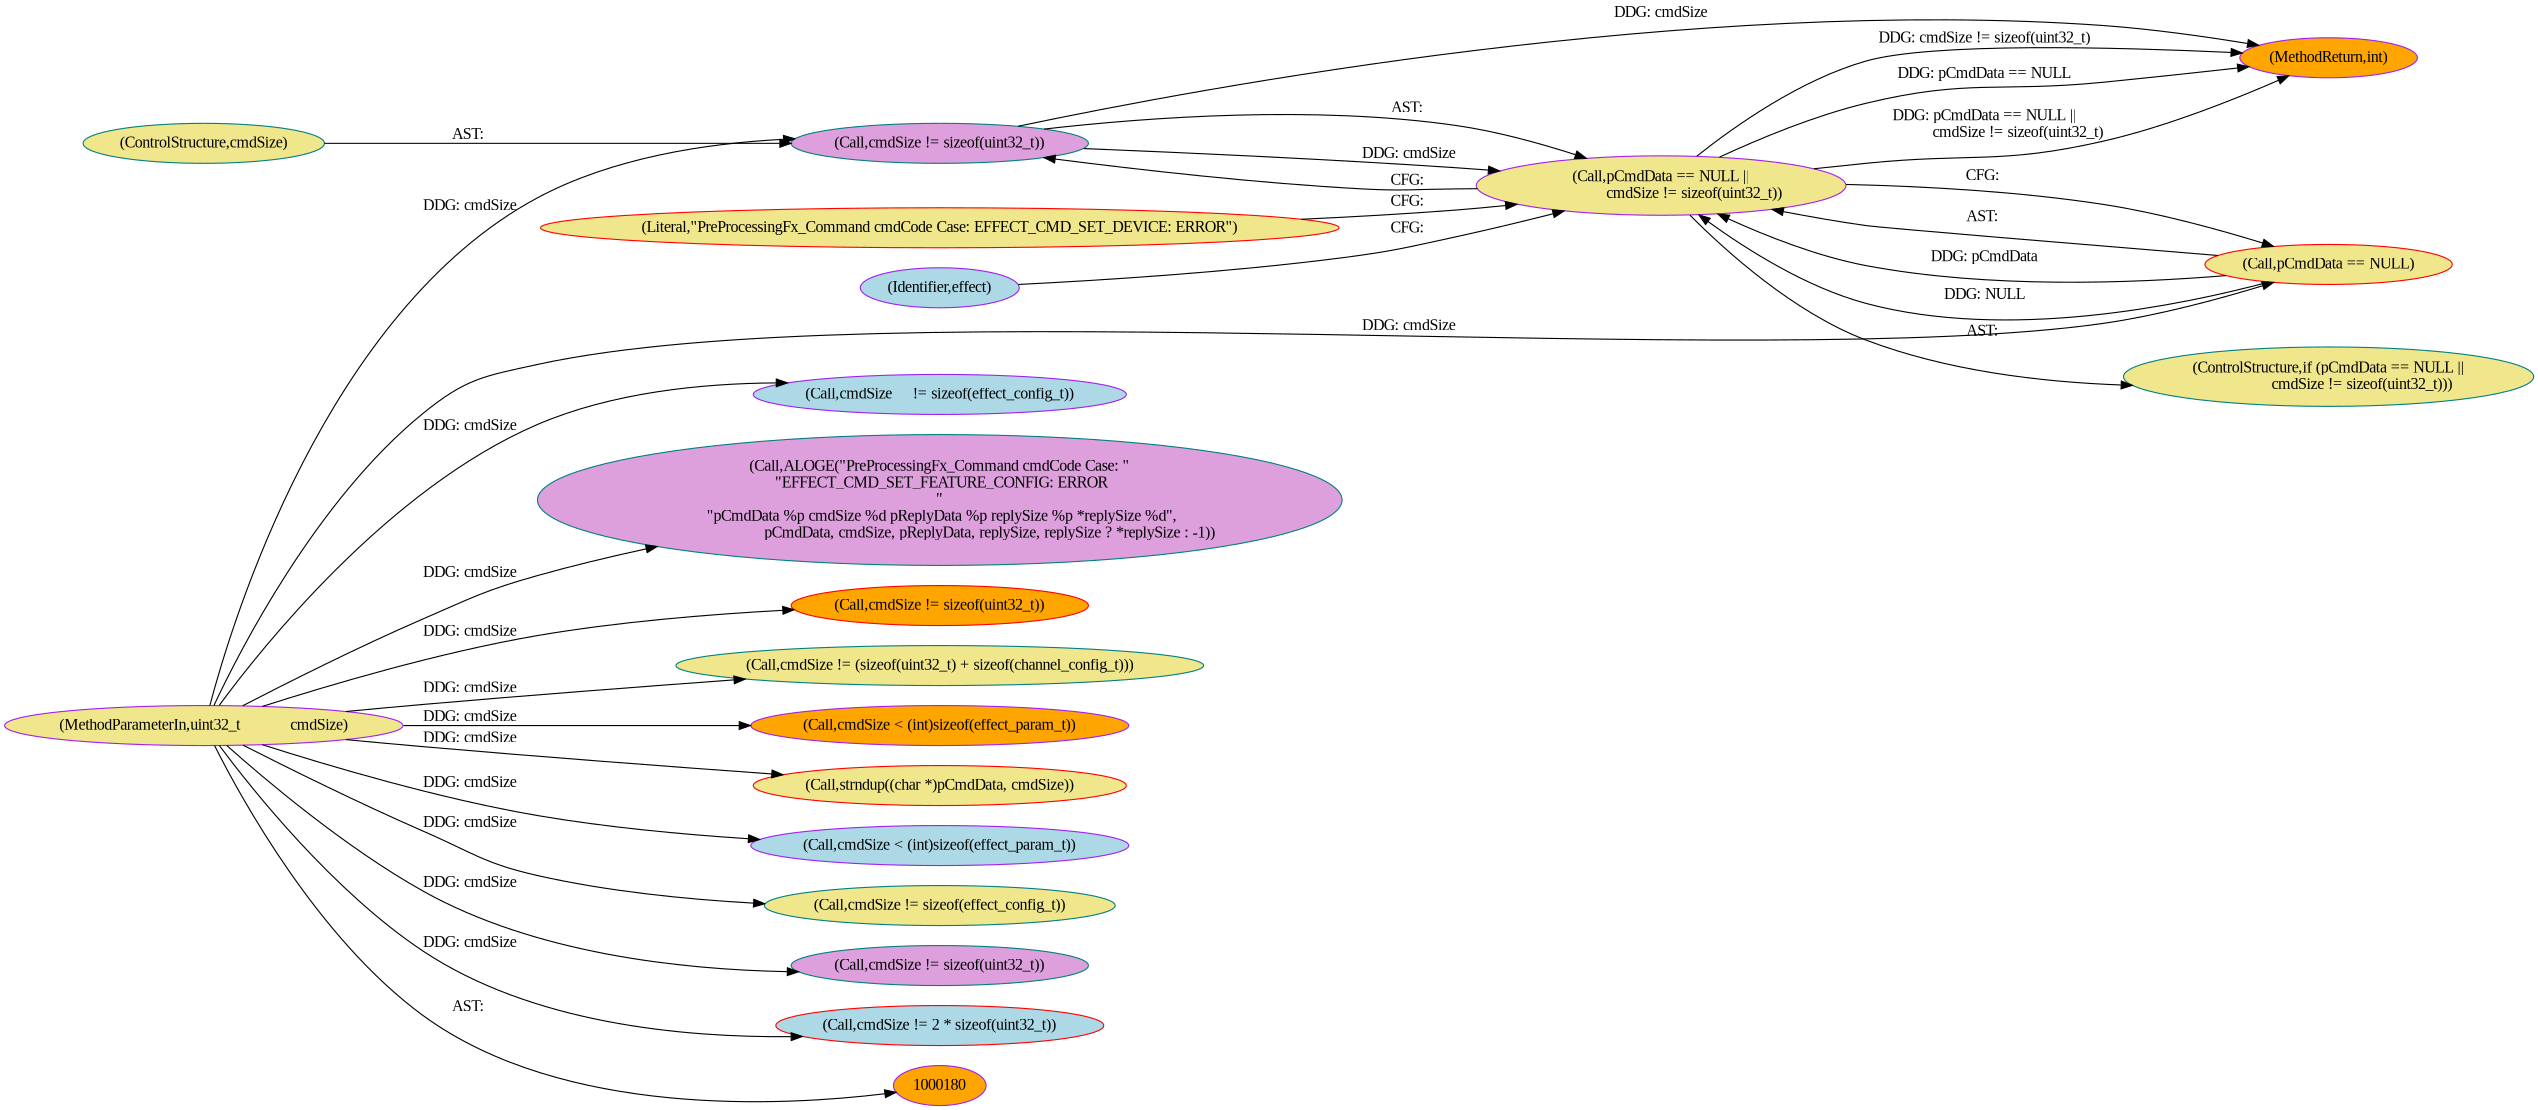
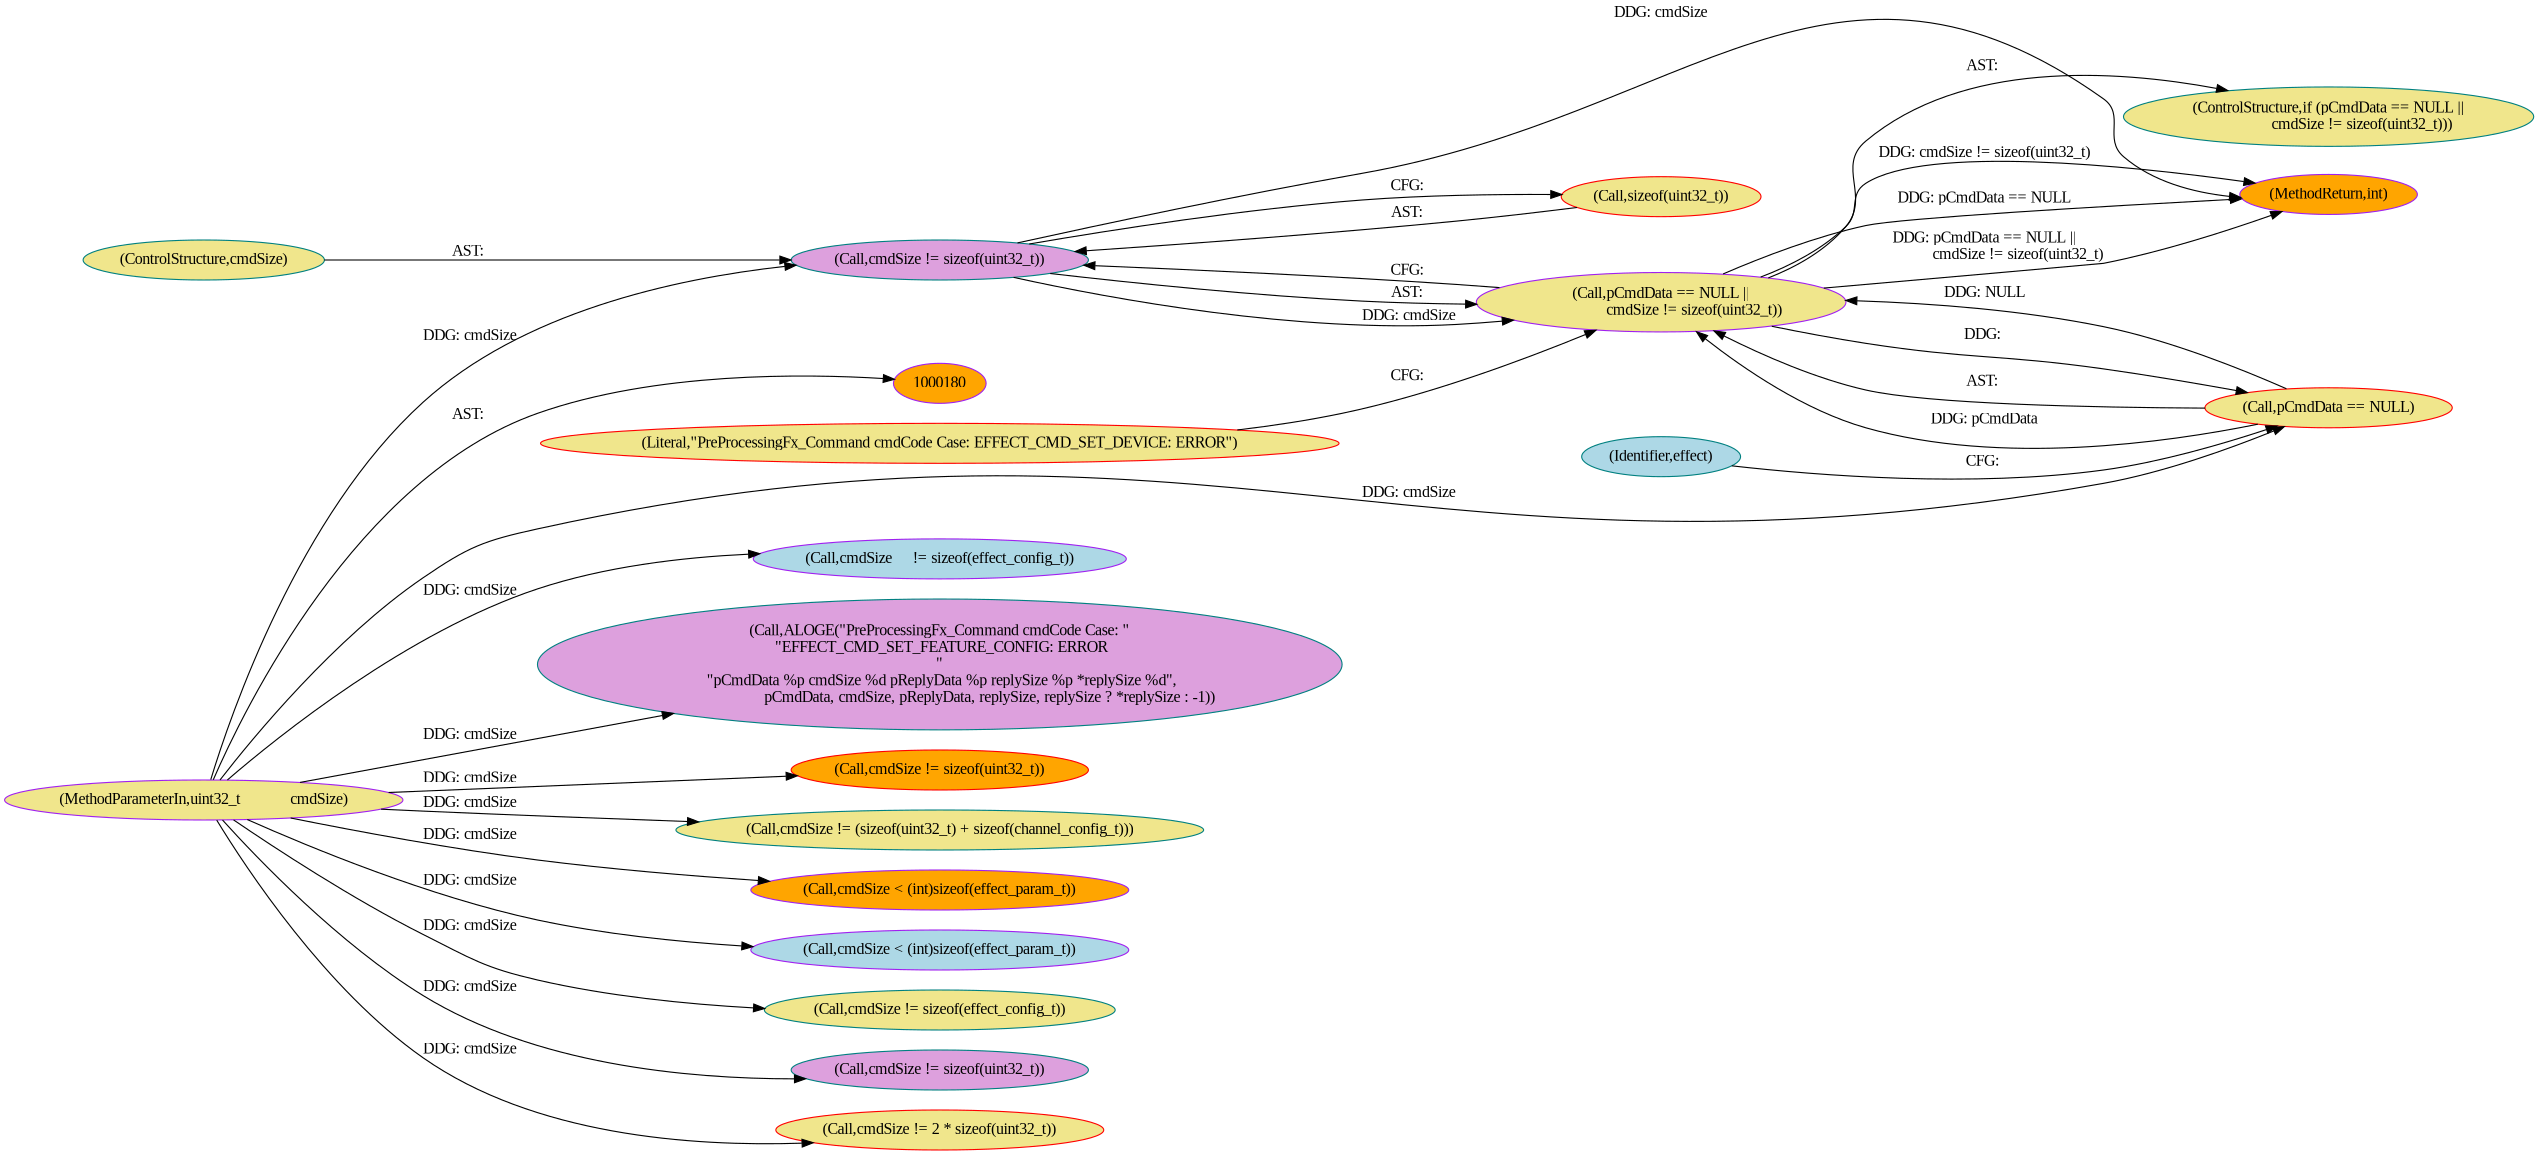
edge "(Call,pCmdData == NULL || cmdSize != sizeof(uint32_t))" -> "(Call,pCmdData == NULL)": label "CFG: " -> "DDG: "
node "(Call,sizeof(uint32_t))": added
edge "(Identifier,effect)" -> "(Call,pCmdData == NULL || cmdSize != sizeof(uint32_t))": now "(Identifier,effect)" -> "(Call,pCmdData == NULL)"
node "(Identifier,effect)": color purple -> teal
node "(Call,strndup((char *)pCmdData, cmdSize))": removed
node "(Call,cmdSize != 2 * sizeof(uint32_t))": fillcolor lightblue -> khaki
